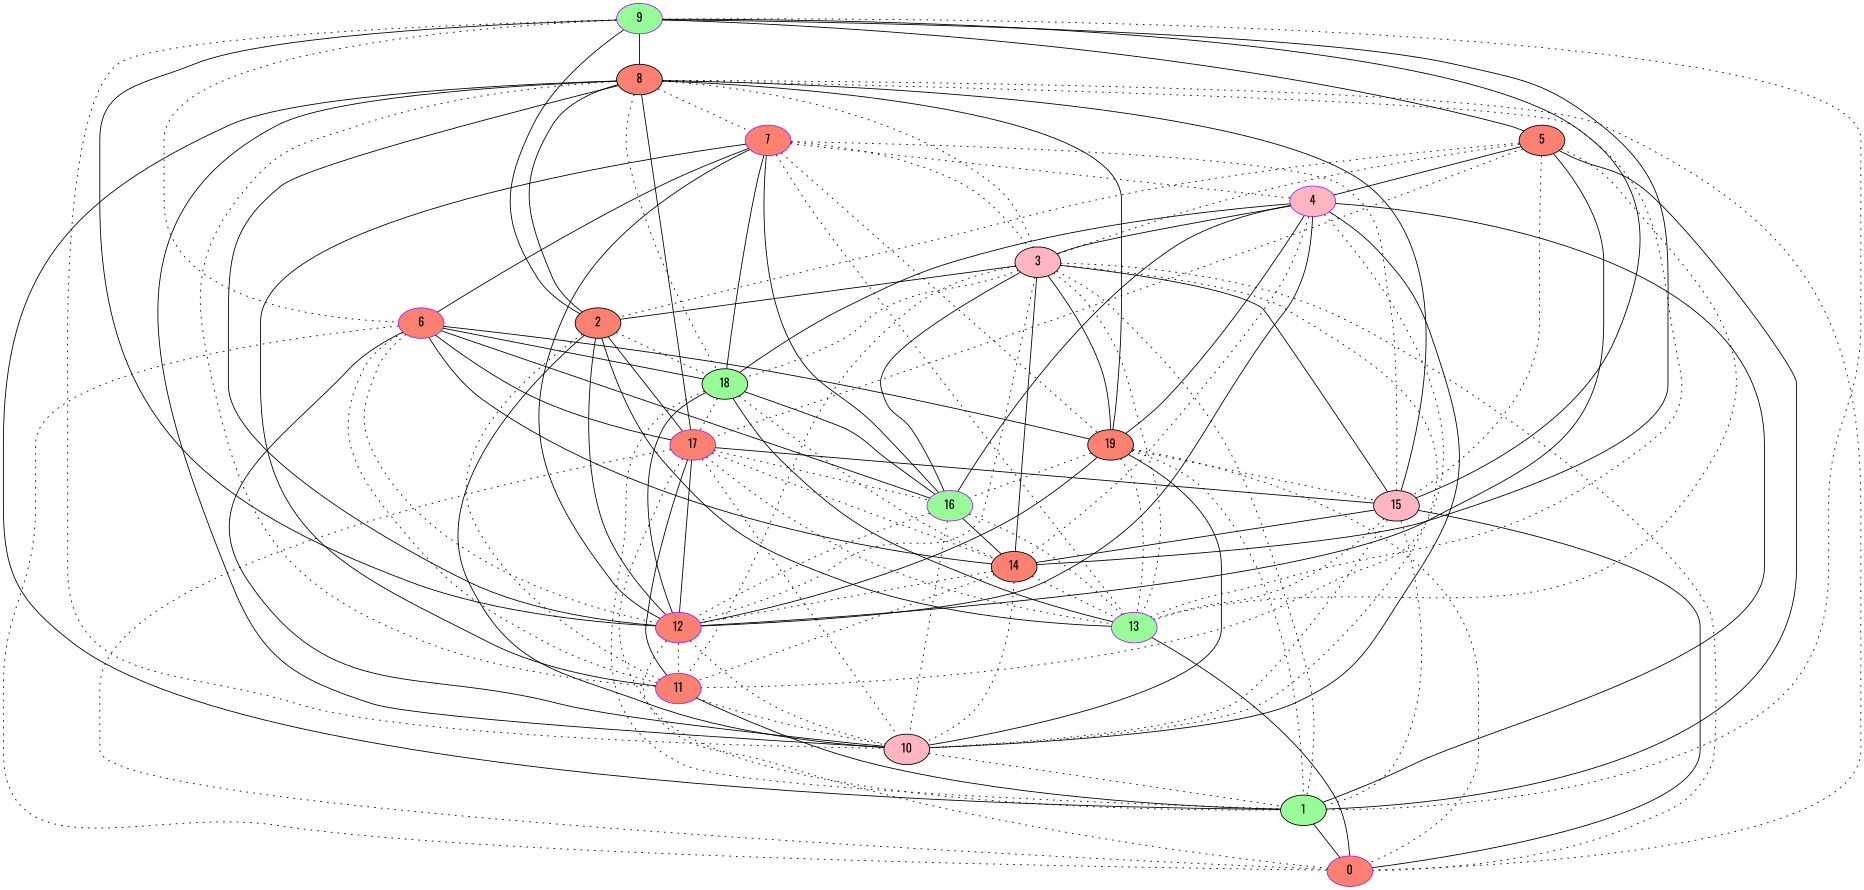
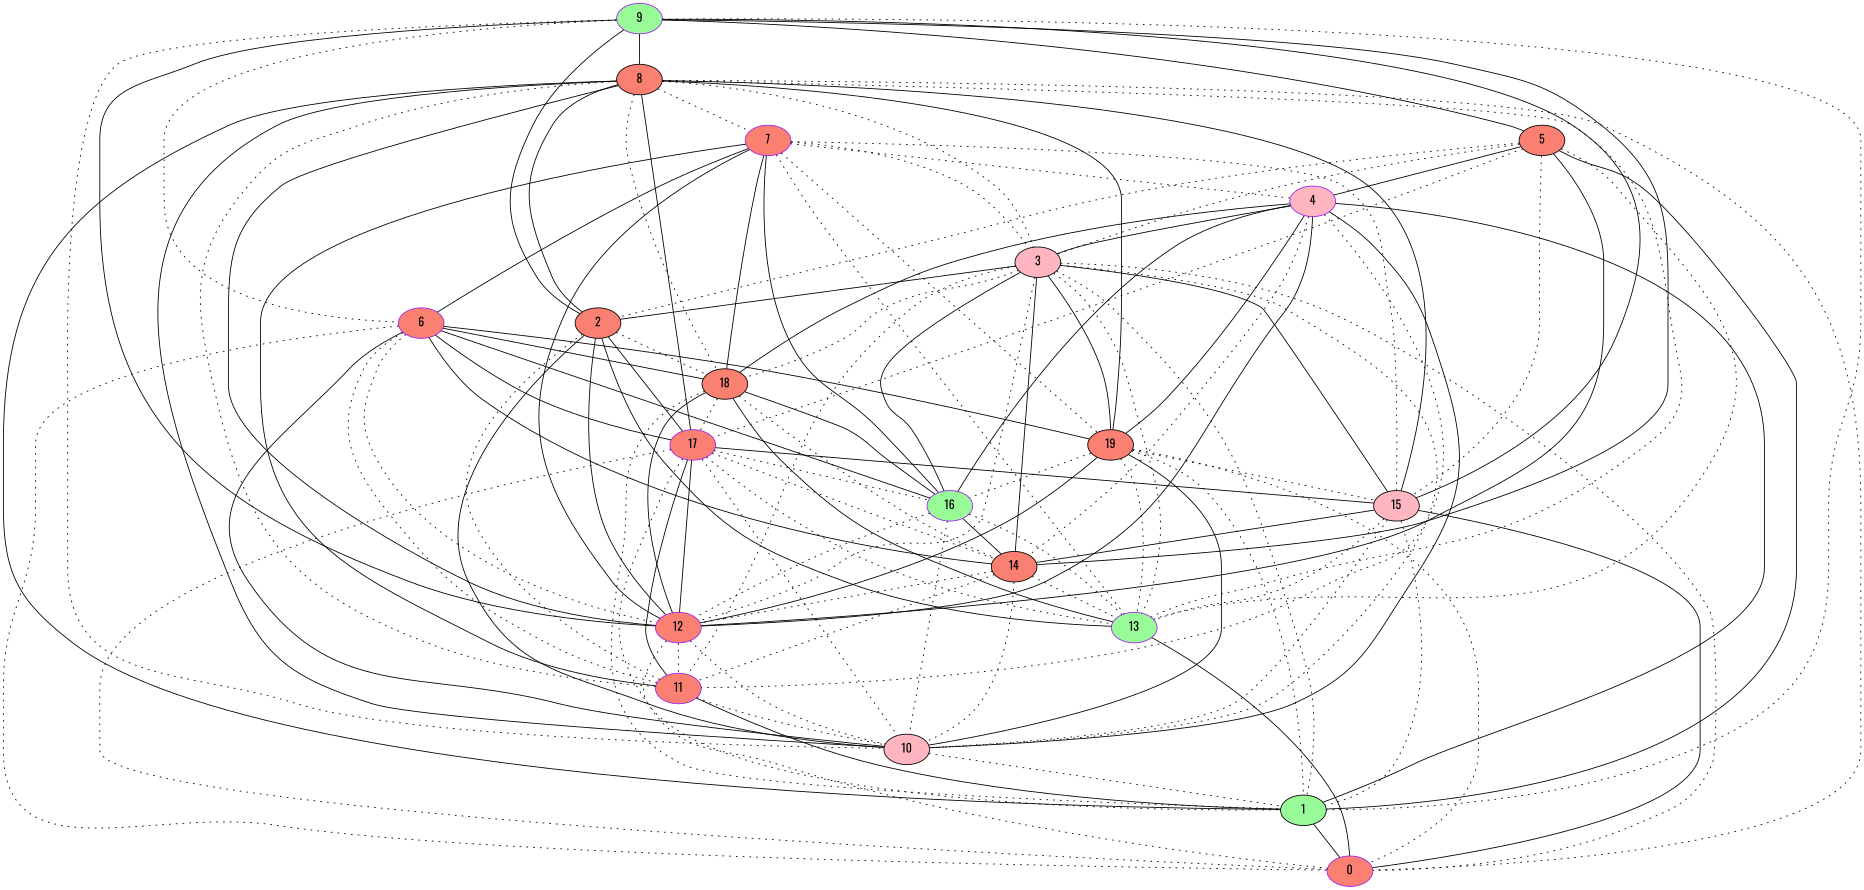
node "18": fillcolor palegreen -> salmon
